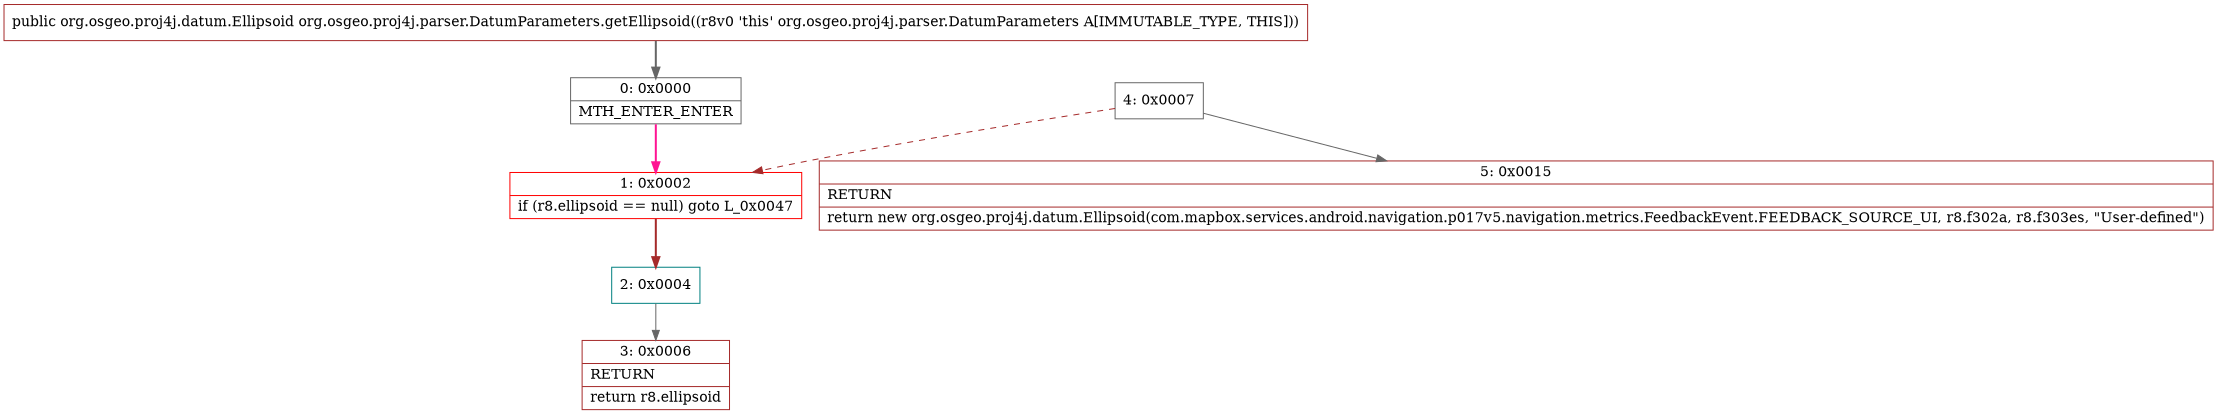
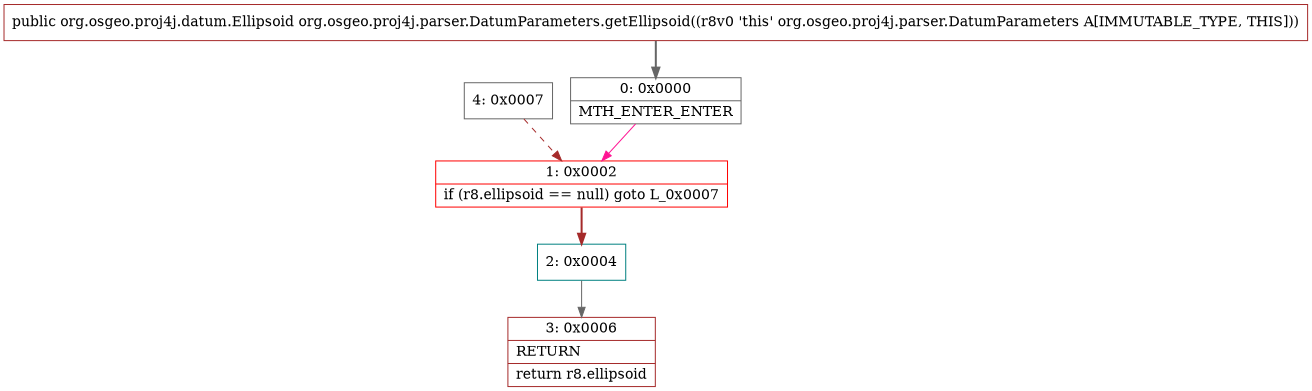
edge "0: 0x0000" -> "1: 0x0002": style bold -> solid
node "5: 0x0015": removed
node "1: 0x0002": text "if (r8.ellipsoid == null) goto L_0x0047" -> "if (r8.ellipsoid == null) goto L_0x0007"
